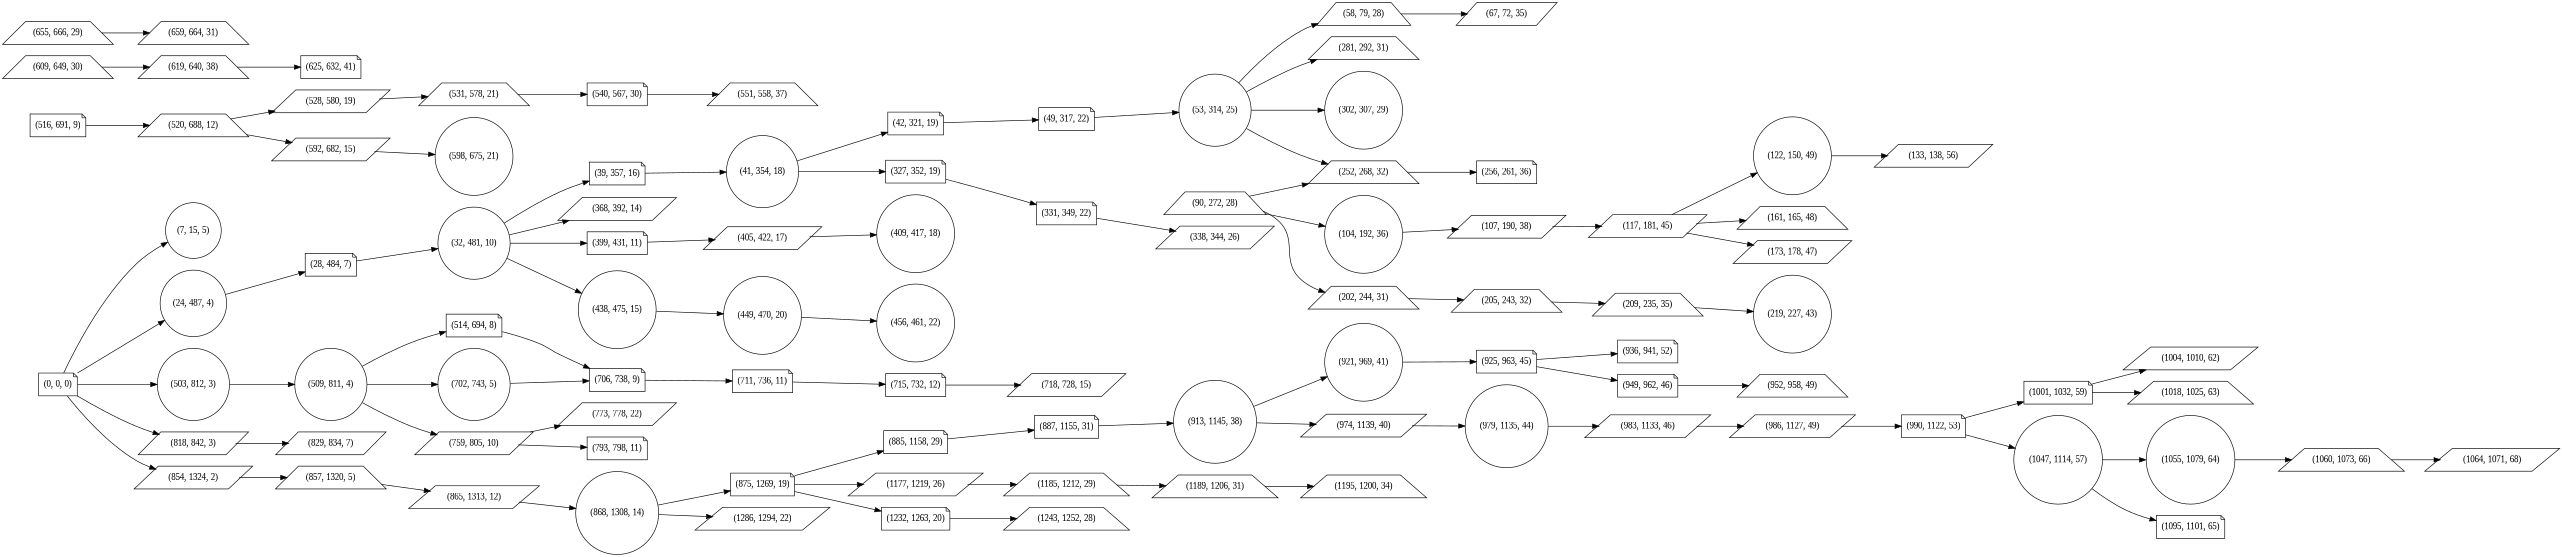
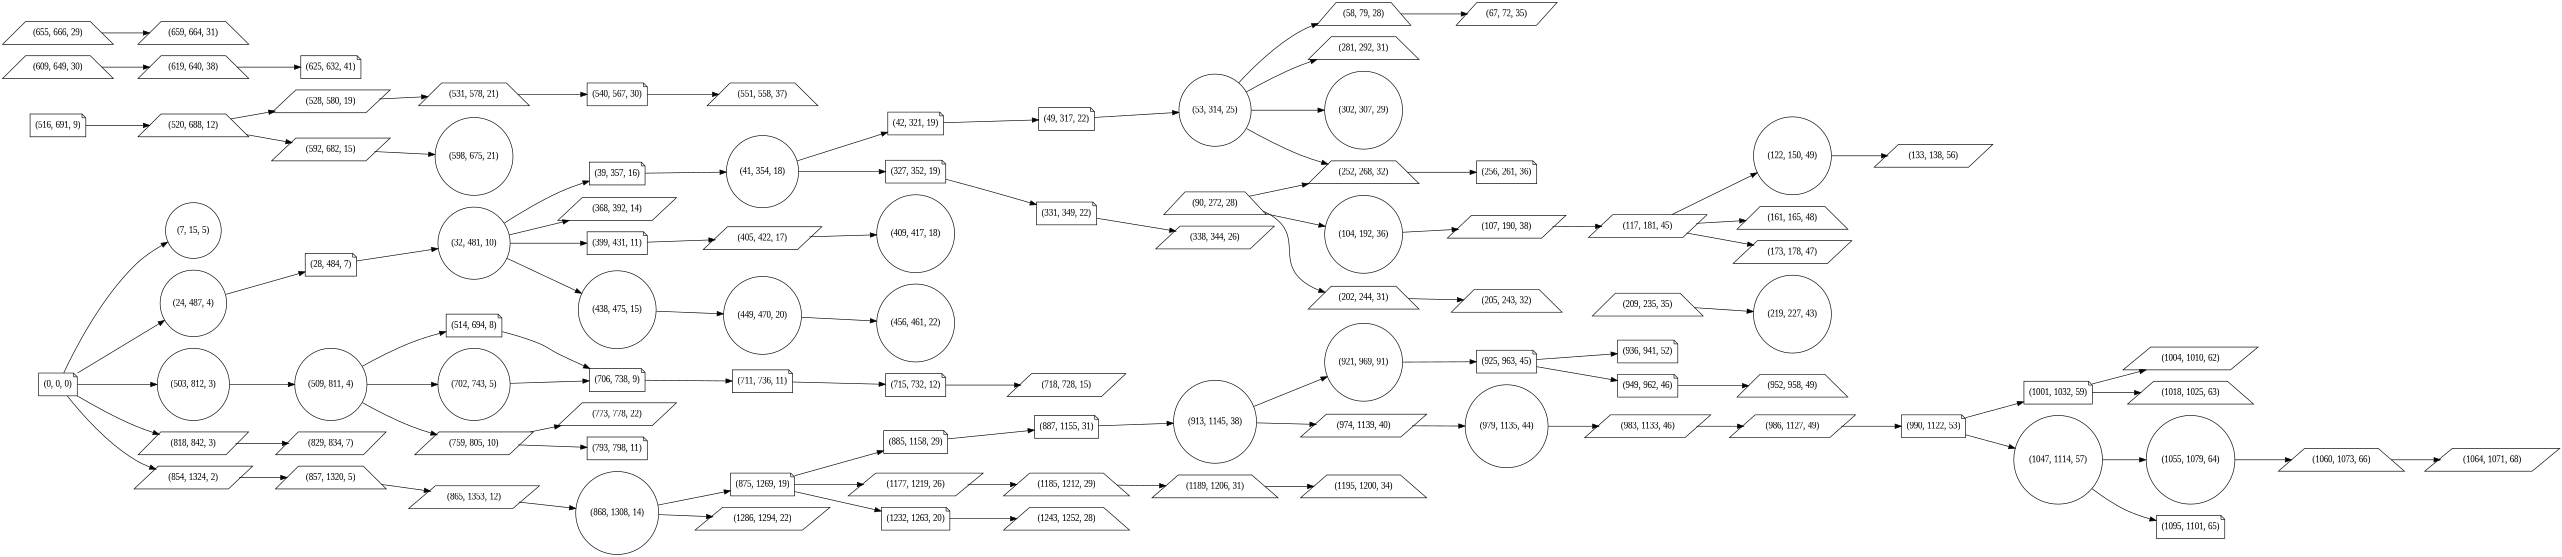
edge "(205, 243, 32)" -> "(209, 235, 35)": removed
node "(921, 969, 41)": label "(921, 969, 41)" -> "(921, 969, 91)"
node "(865, 1313, 12)": label "(865, 1313, 12)" -> "(865, 1353, 12)"
